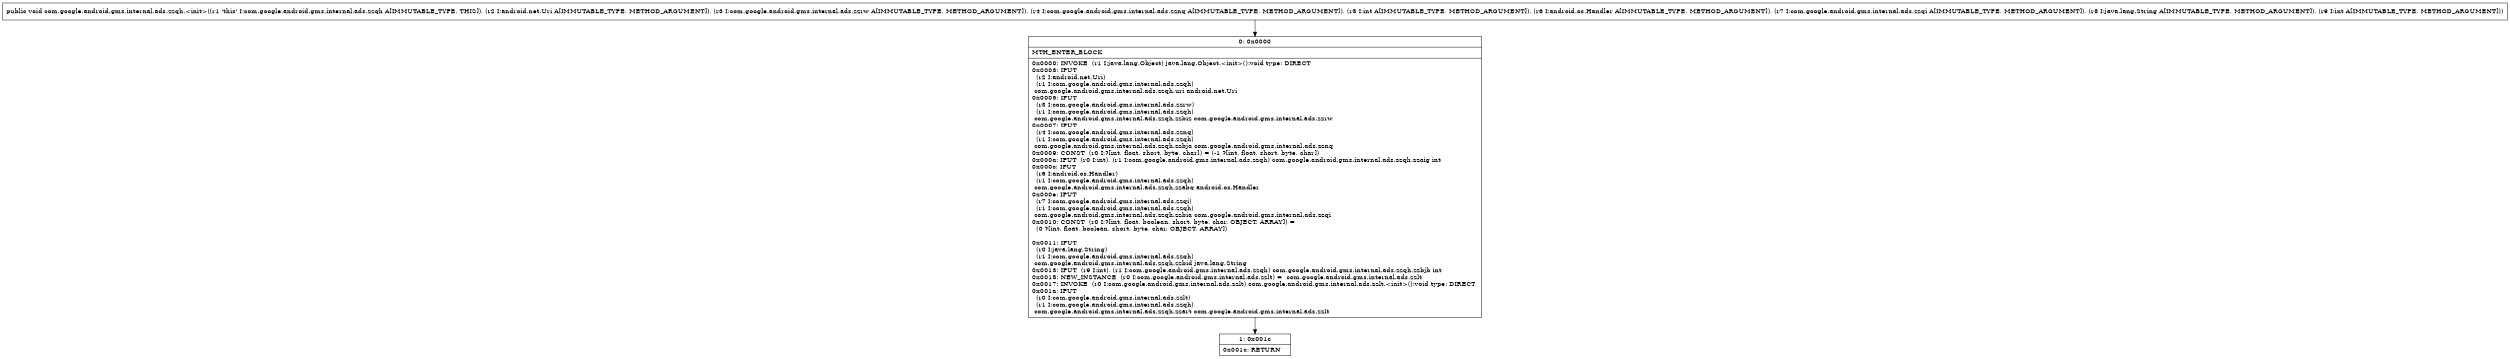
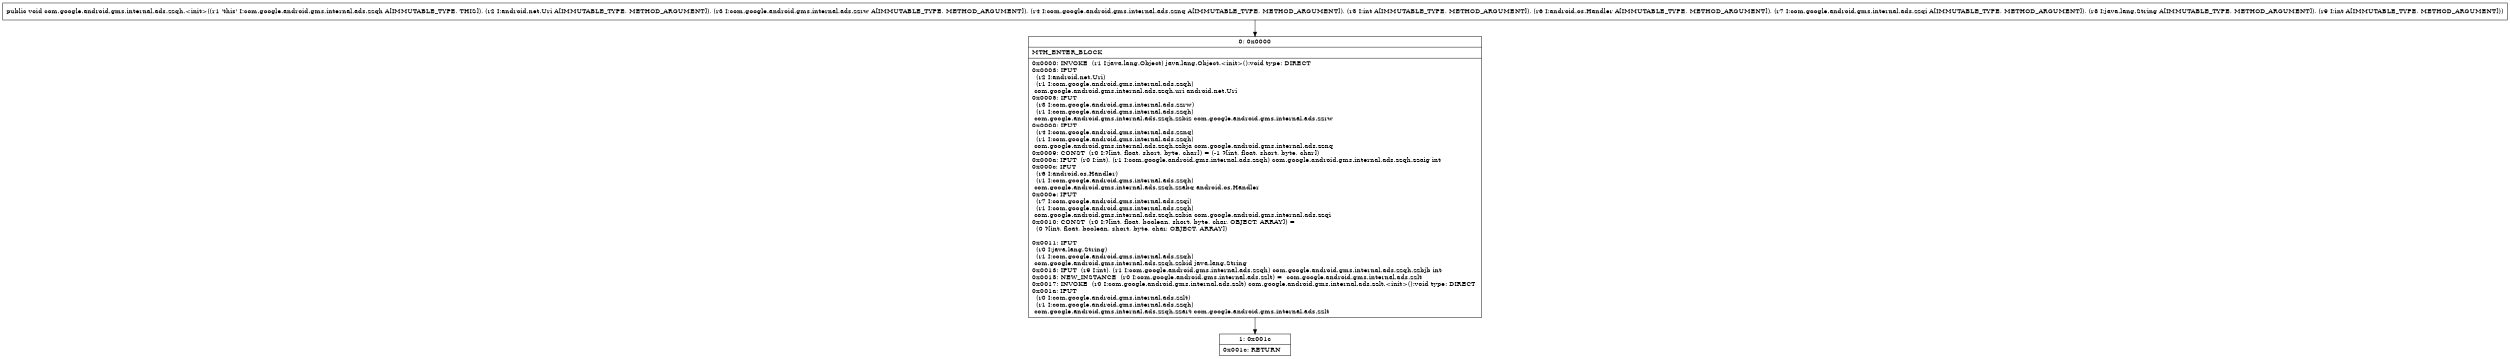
node "0: 0x0000": text "0x0007: IPUT" -> "0x0000: IPUT"
